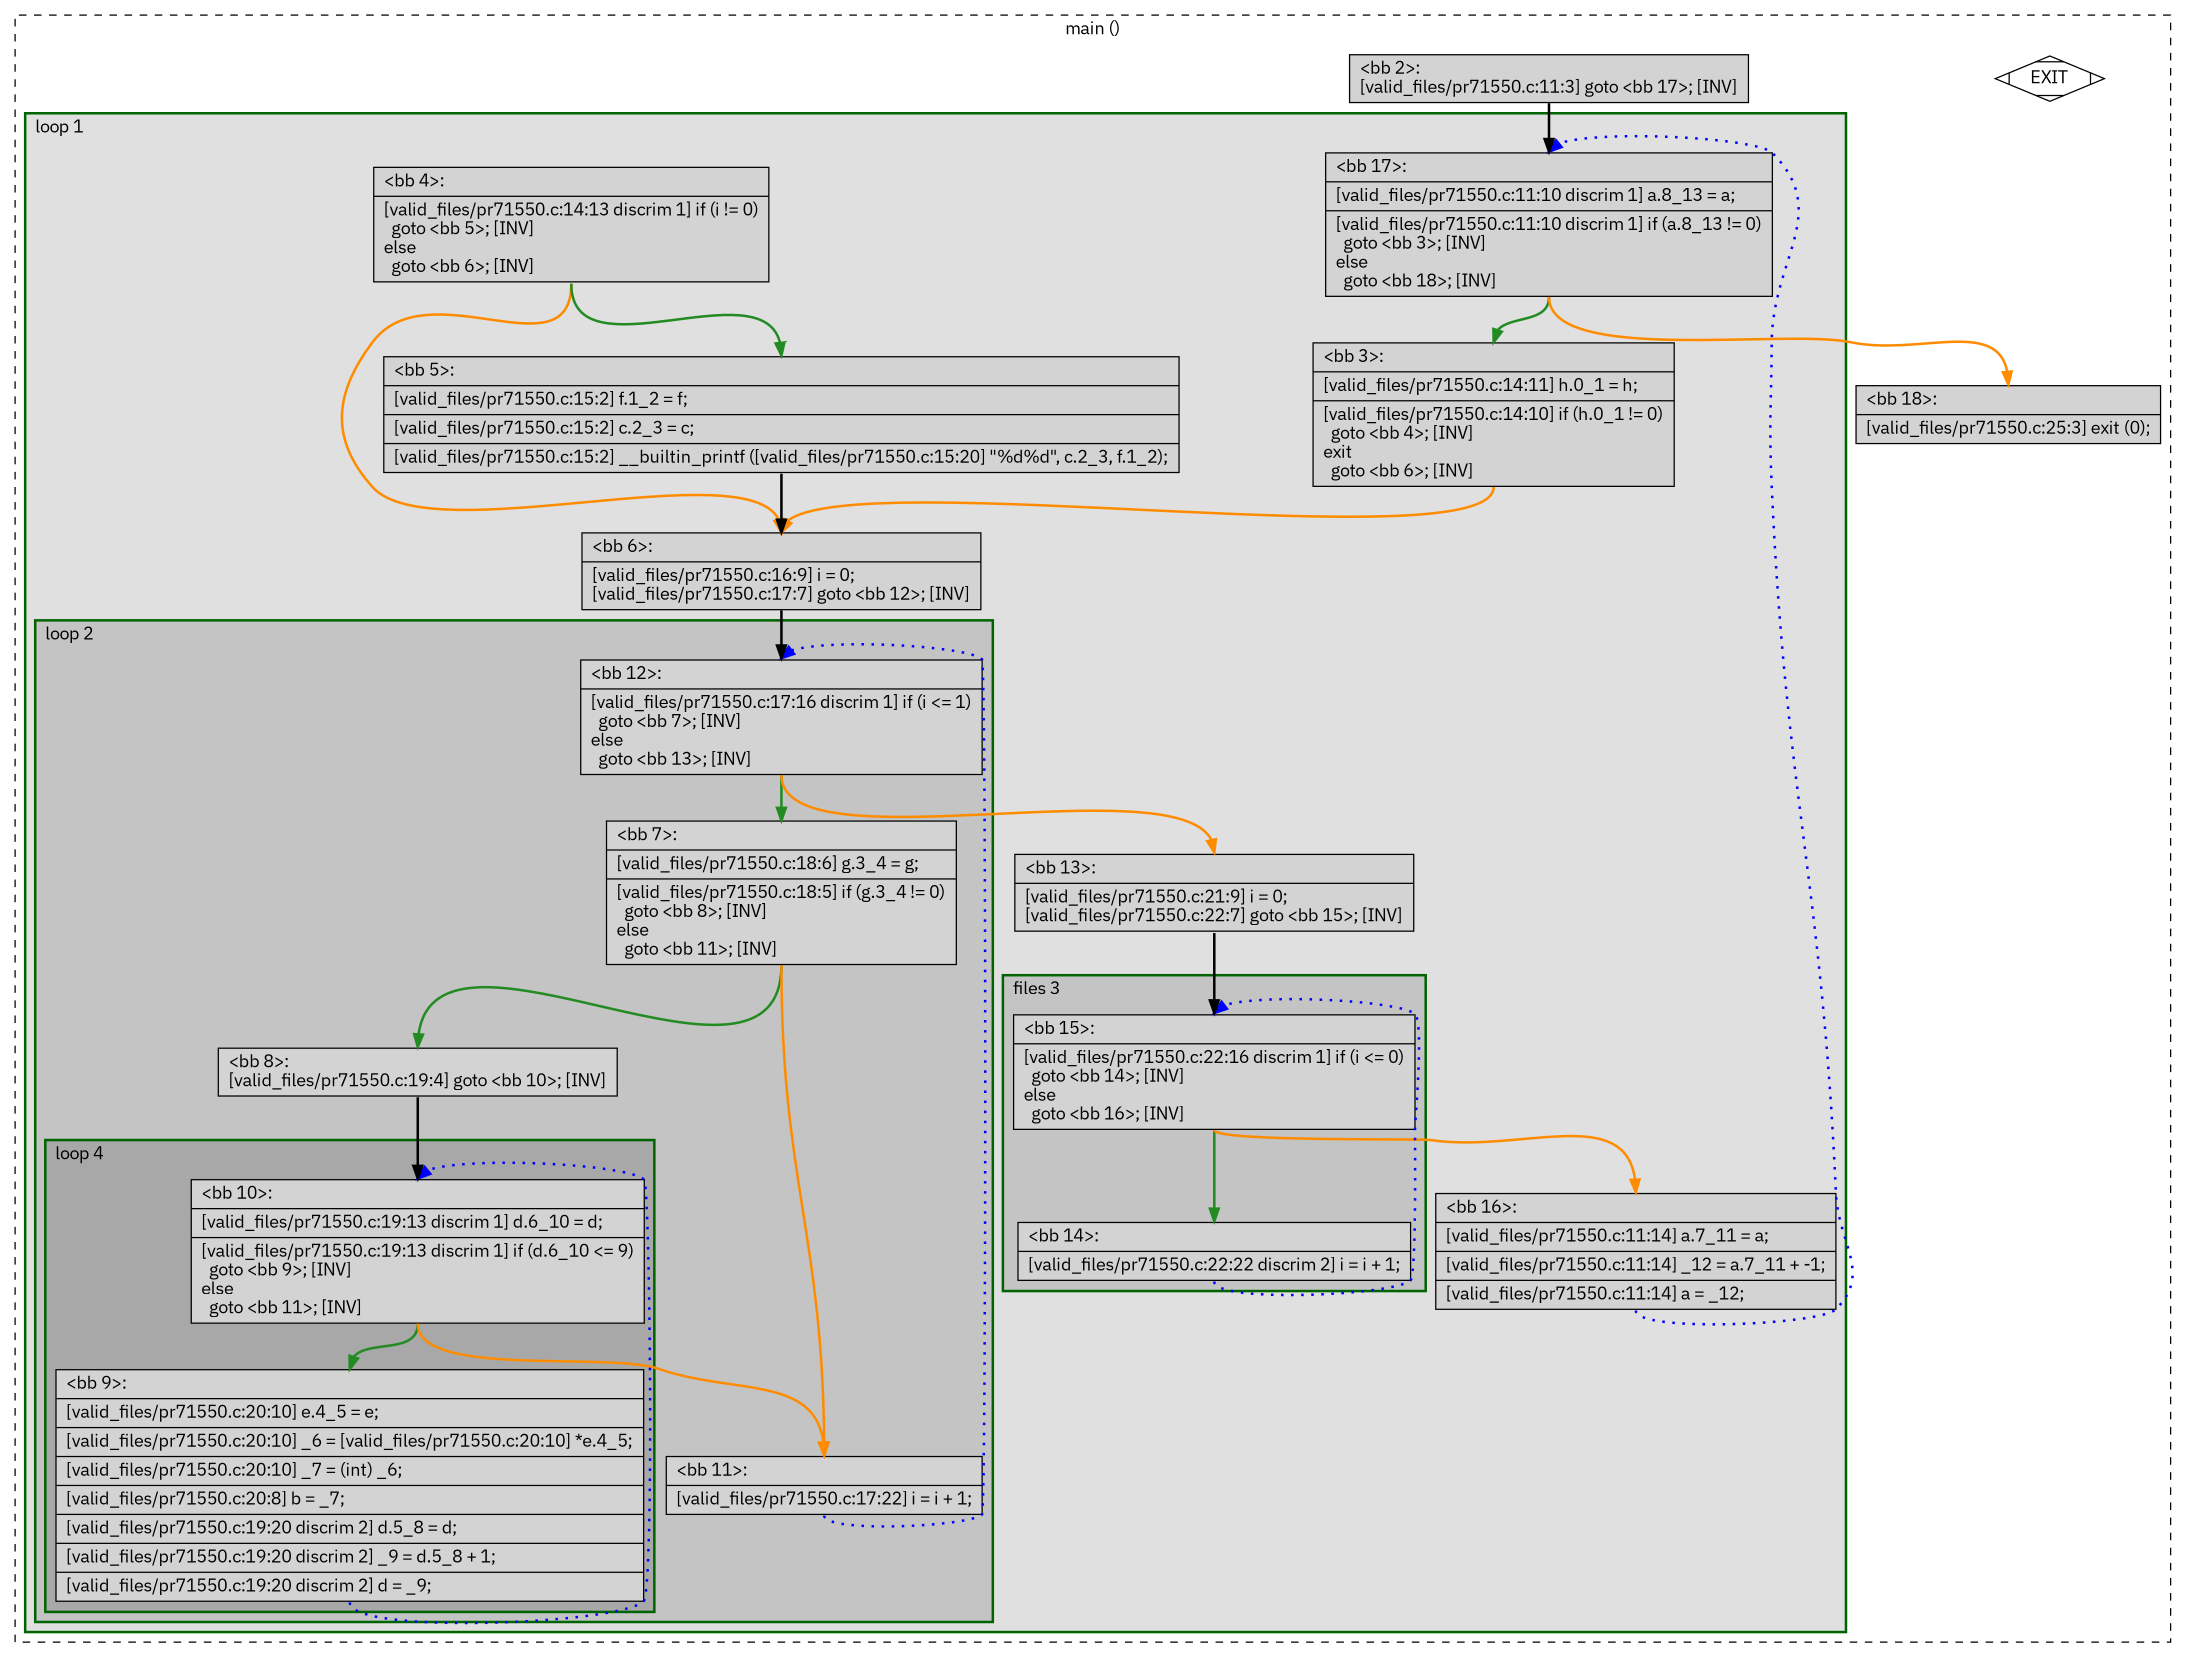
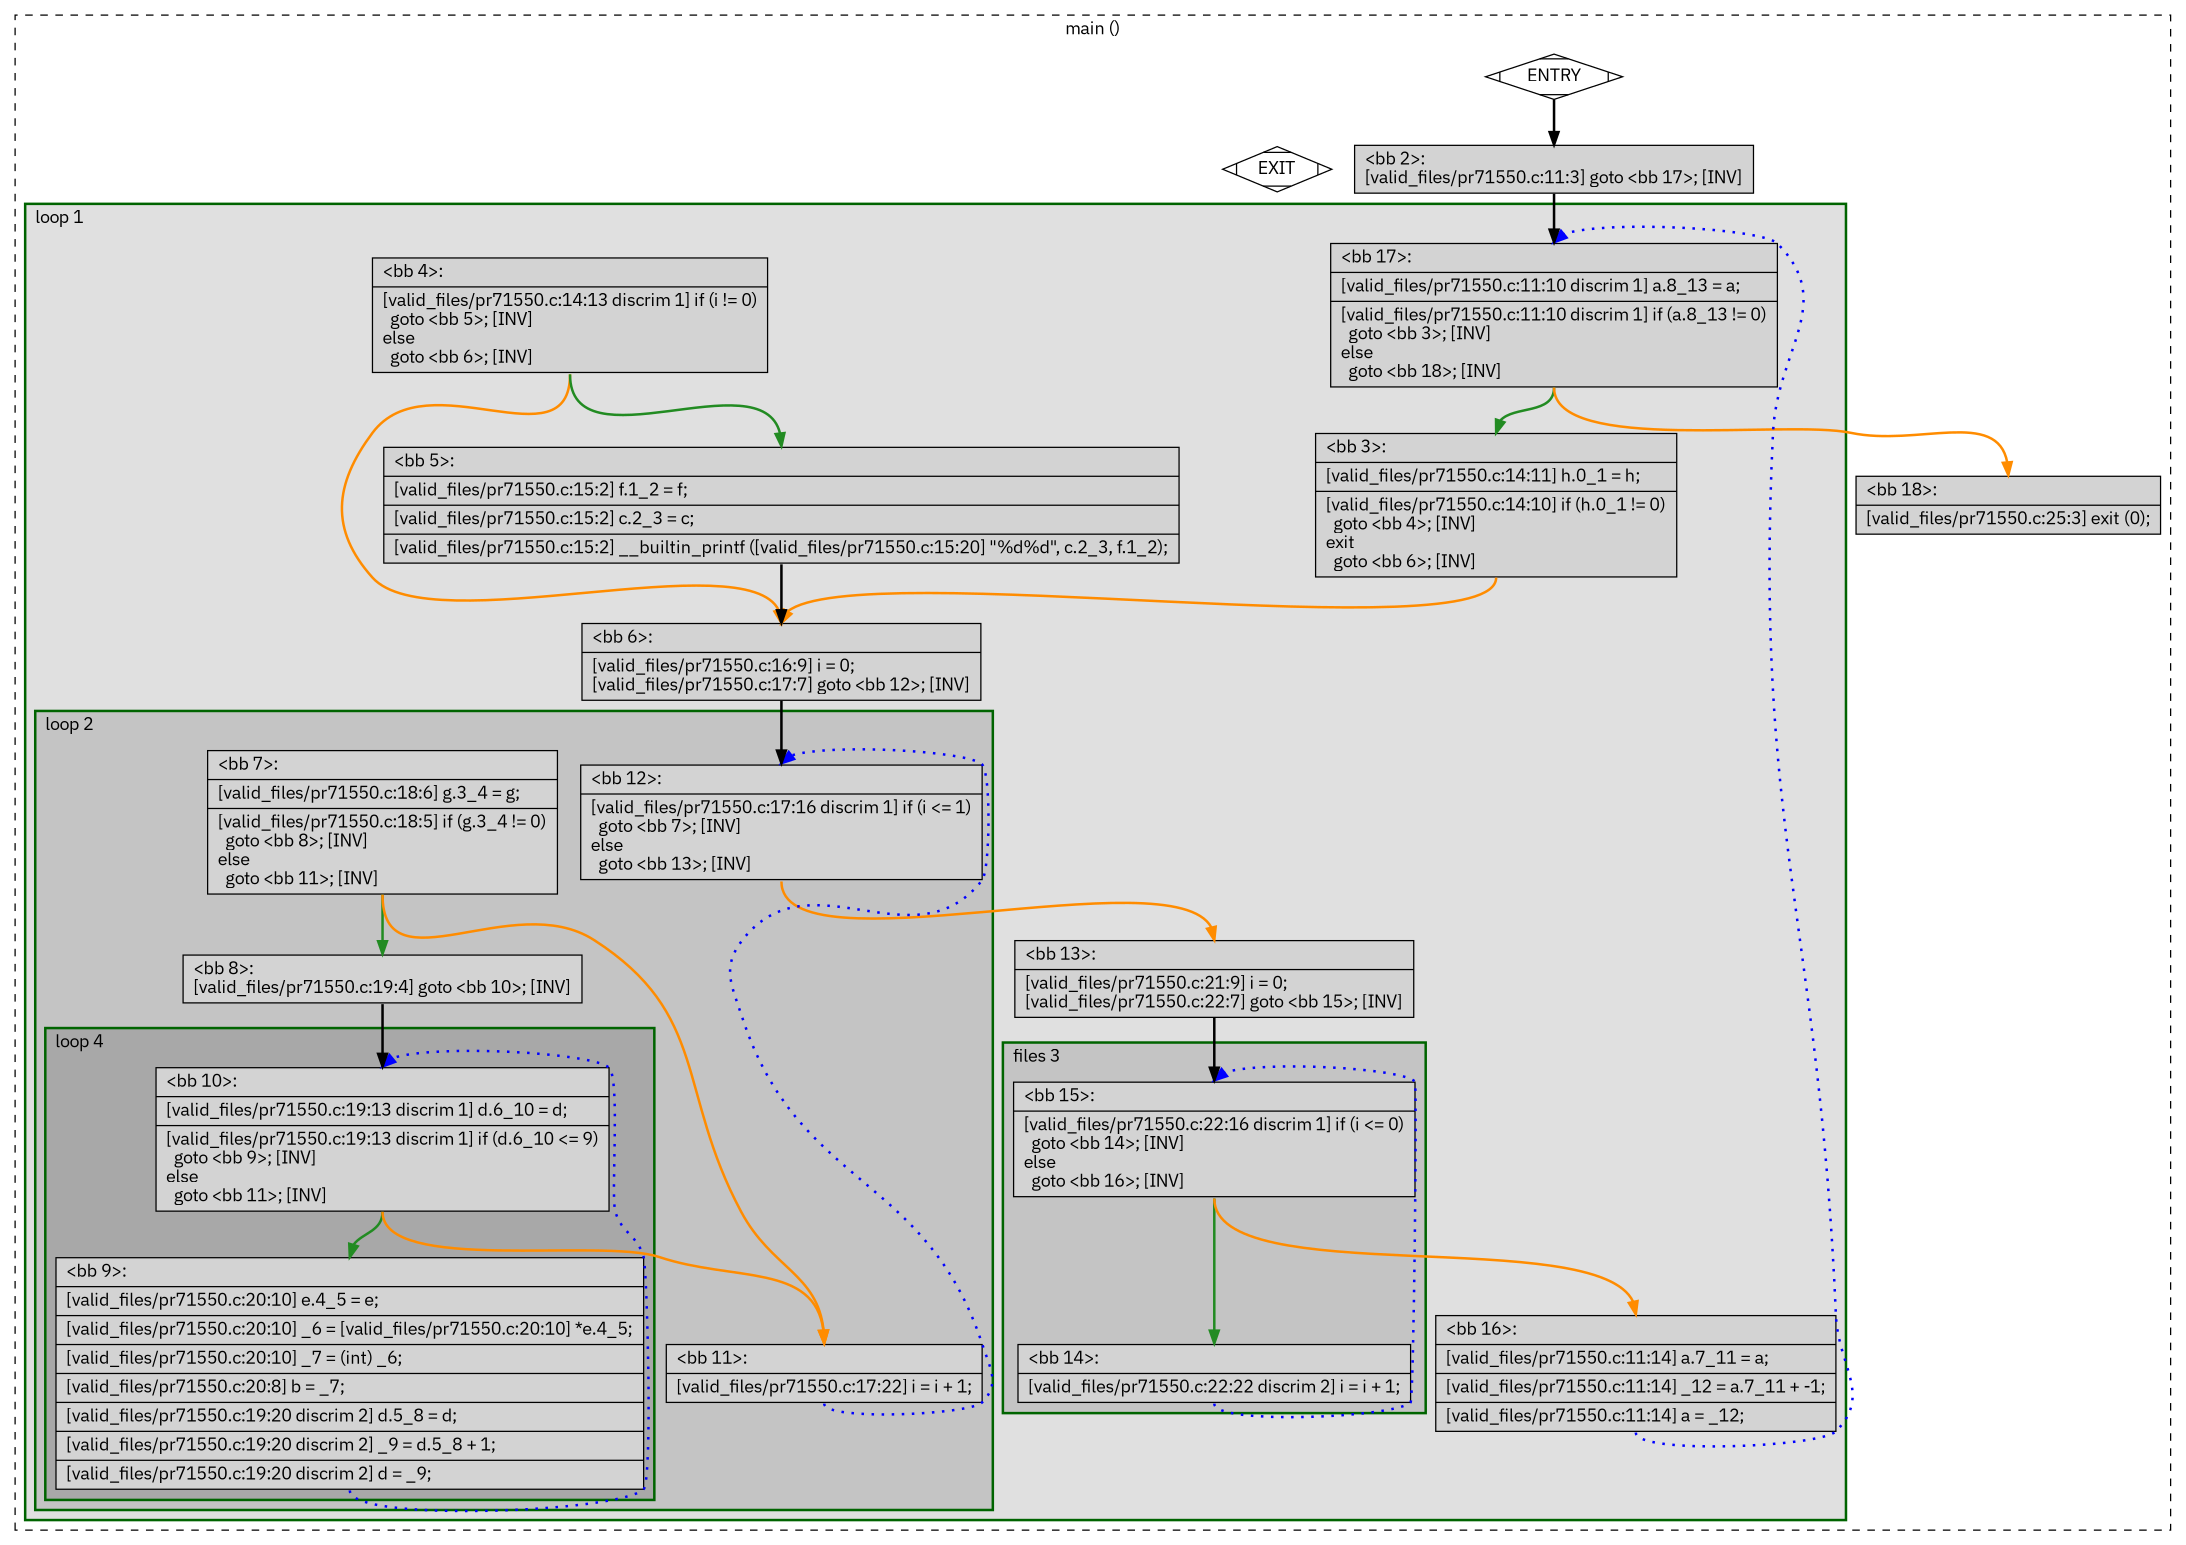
node "ENTRY": added
edge "<bb 12>:" -> "<bb 7>:": removed
